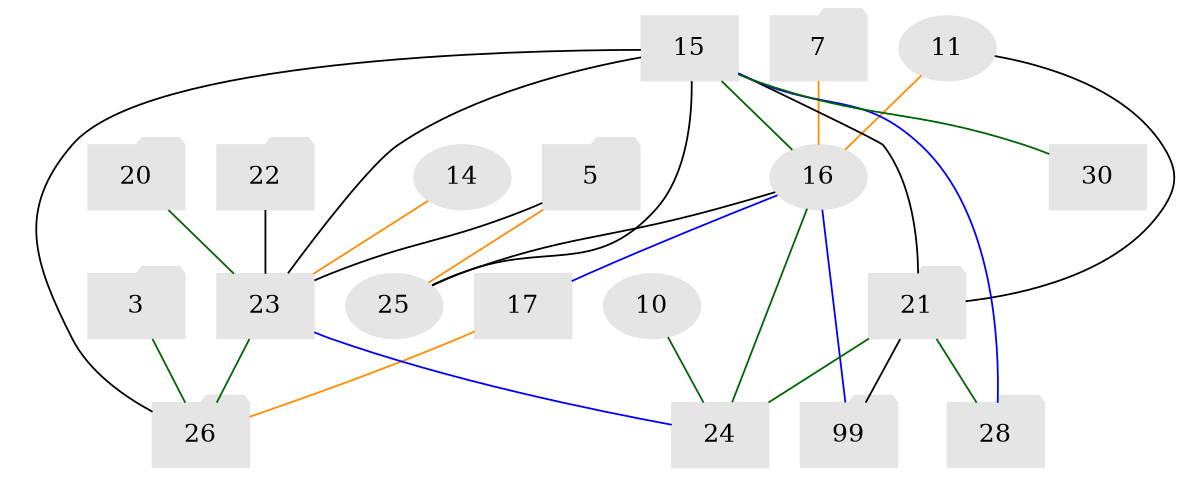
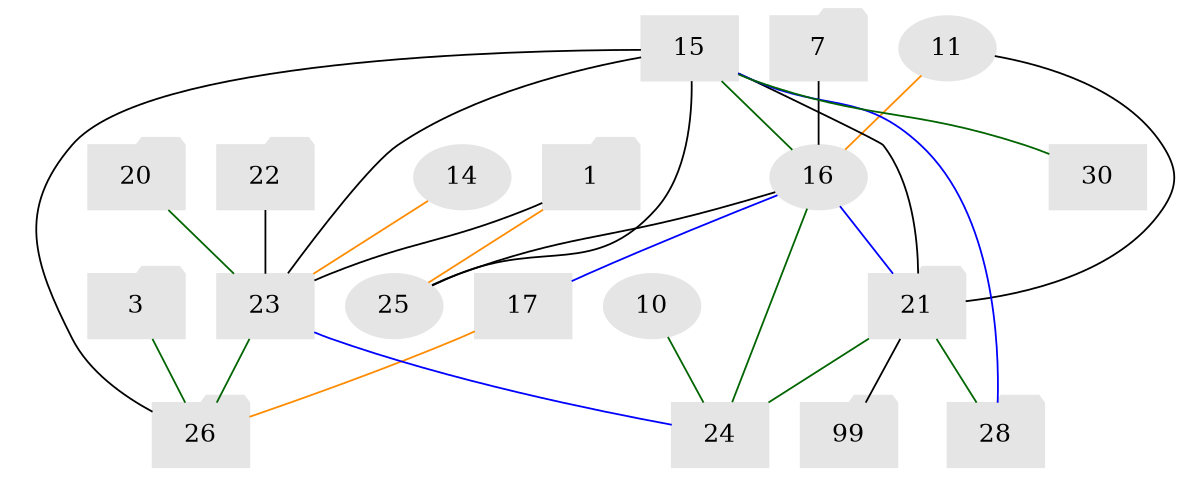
edge "7" -- "16": color darkorange -> black
node "5": label "5" -> "1"
edge "16" -- "99": now "16" -- "21"
